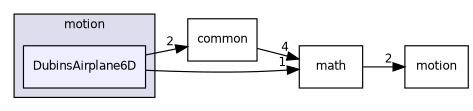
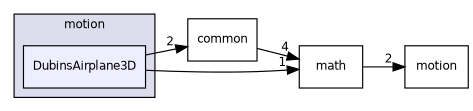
node "DubinsAirplane6D": label "DubinsAirplane6D" -> "DubinsAirplane3D"
